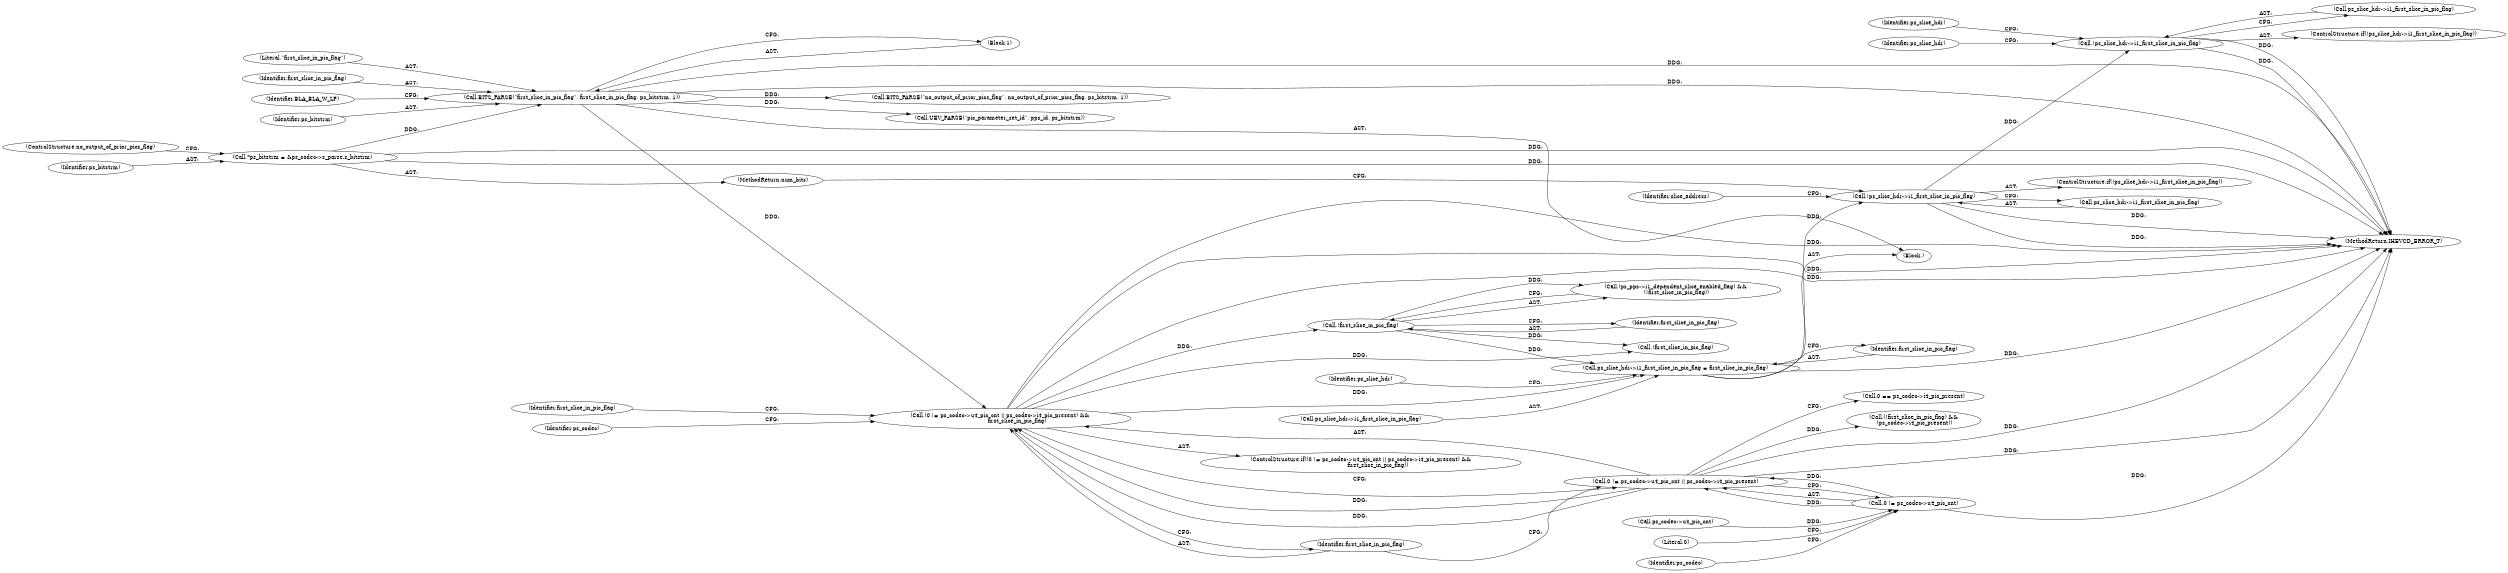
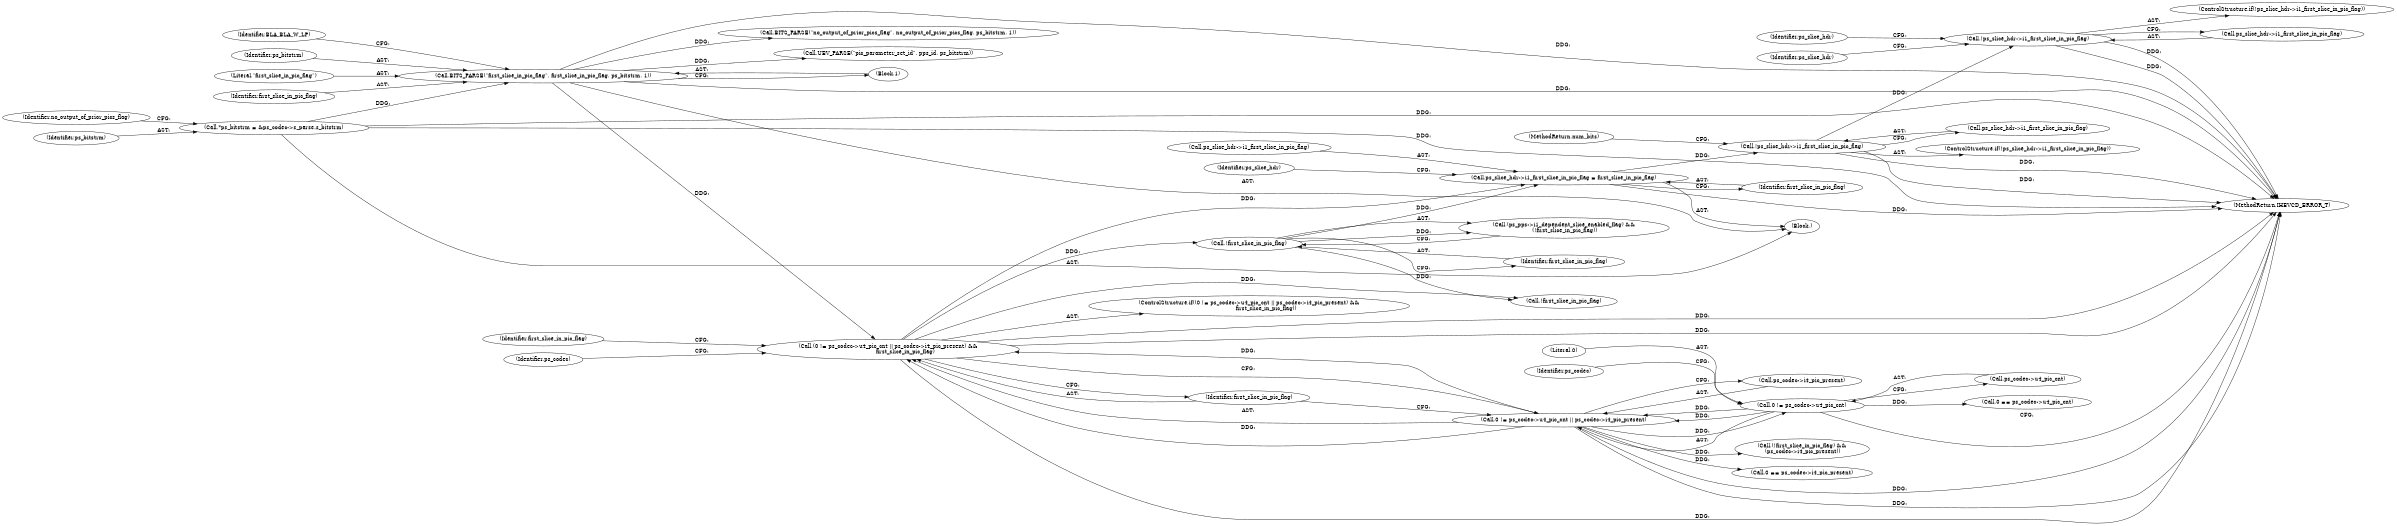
node "(ControlStructure,no_output_of_prior_pics_flag)": label "(ControlStructure,no_output_of_prior_pics_flag)" -> "(Identifier,no_output_of_prior_pics_flag)"
edge "(Call,*ps_bitstrm = &ps_codec->s_parse.s_bitstrm)" -> "(MethodReturn,num_bits)": now "(Call,*ps_bitstrm = &ps_codec->s_parse.s_bitstrm)" -> "(Block,)"
node "(Identifier,slice_address)": removed
node "(Call,ps_codec->i4_pic_present)": added
edge "(Call,0 != ps_codec->u4_pic_cnt)" -> "(Call,ps_codec->u4_pic_cnt)": added, label "CFG:"
node "(Call,0 == ps_codec->u4_pic_cnt)": added
edge "(Call,0 != ps_codec->u4_pic_cnt || ps_codec->i4_pic_present)" -> "(Call,0 == ps_codec->i4_pic_present)": label "CFG: " -> "DDG: "
edge "(Call,0 != ps_codec->u4_pic_cnt)" -> "(MethodReturn,IHEVCD_ERROR_T)": label "DDG: " -> "CFG: "
edge "(Call,0 != ps_codec->u4_pic_cnt || ps_codec->i4_pic_present)" -> "(Call,0 != ps_codec->u4_pic_cnt)": label "CFG: " -> "DDG: "
edge "(Call,ps_codec->u4_pic_cnt)" -> "(Call,0 != ps_codec->u4_pic_cnt)": label "DDG: " -> "AST: "
edge "(Literal,0)" -> "(Call,0 != ps_codec->u4_pic_cnt)": label "CFG: " -> "AST: "
